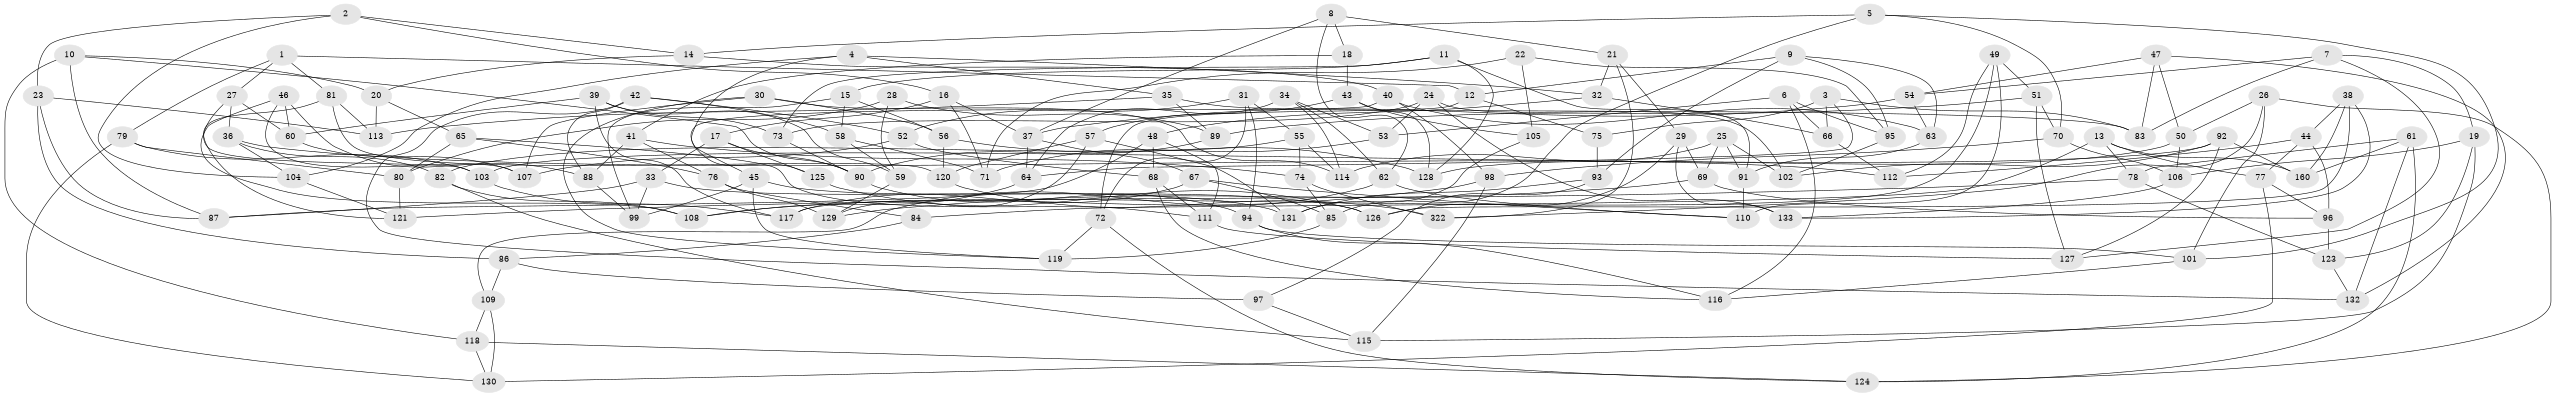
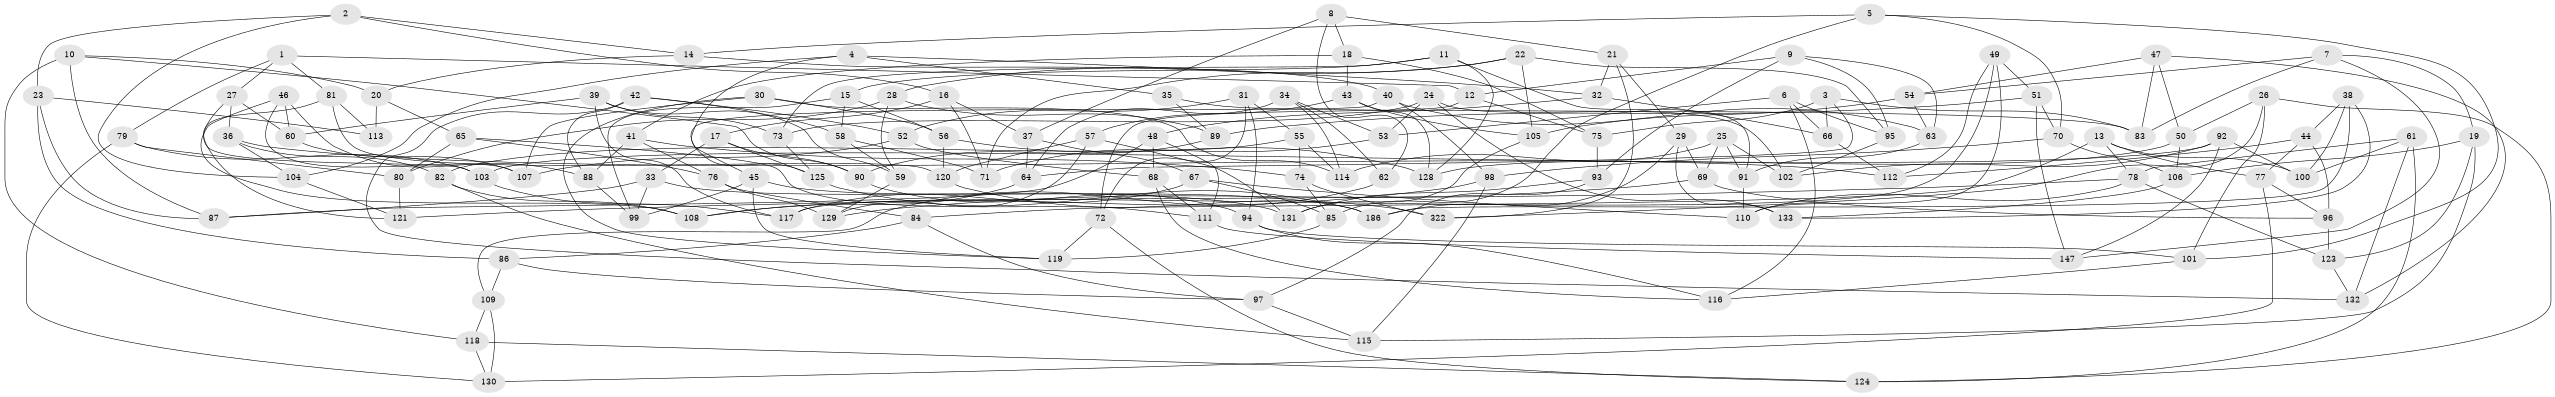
edge "22" -- "28": added
edge "18" -- "75": added
edge "35" -- "113": removed
edge "54" -- "37": now "54" -- "105"
edge "73" -- "90": now "73" -- "125"
node "160": label "160" -> "100"
edge "62" -- "110": now "78" -- "110"
node "126": label "126" -> "186"
node "127": label "127" -> "147"
edge "84" -- "97": added
